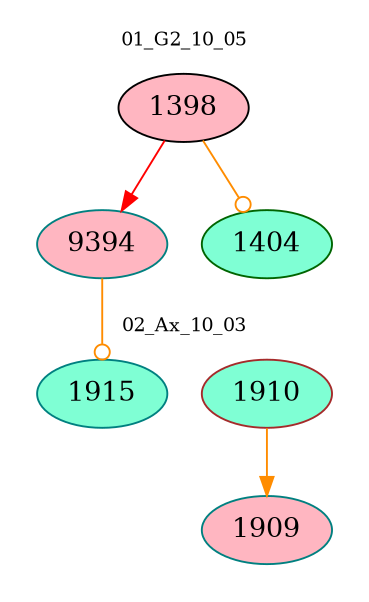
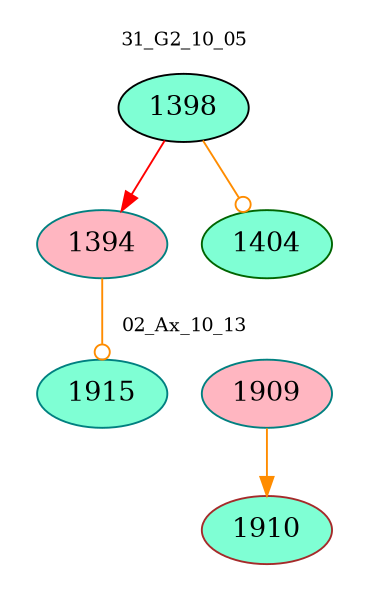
cluster "01_G2_10_05": label "01_G2_10_05" -> "31_G2_10_05"
node "1398": fillcolor lightpink -> aquamarine
node "9394": label "9394" -> "1394"
cluster "02_Ax_10_03": label "02_Ax_10_03" -> "02_Ax_10_13"
edge "1910" -> "1909": reversed
